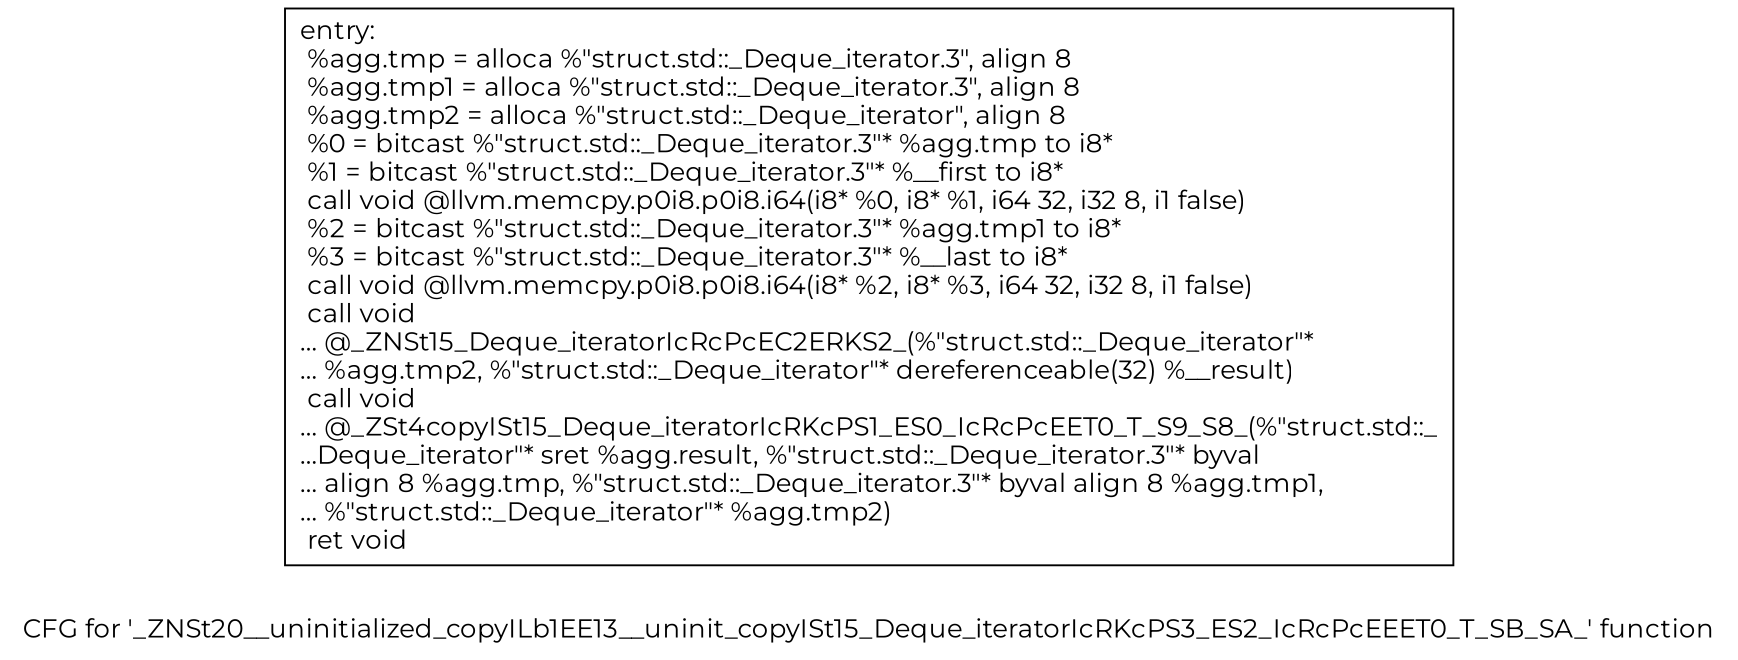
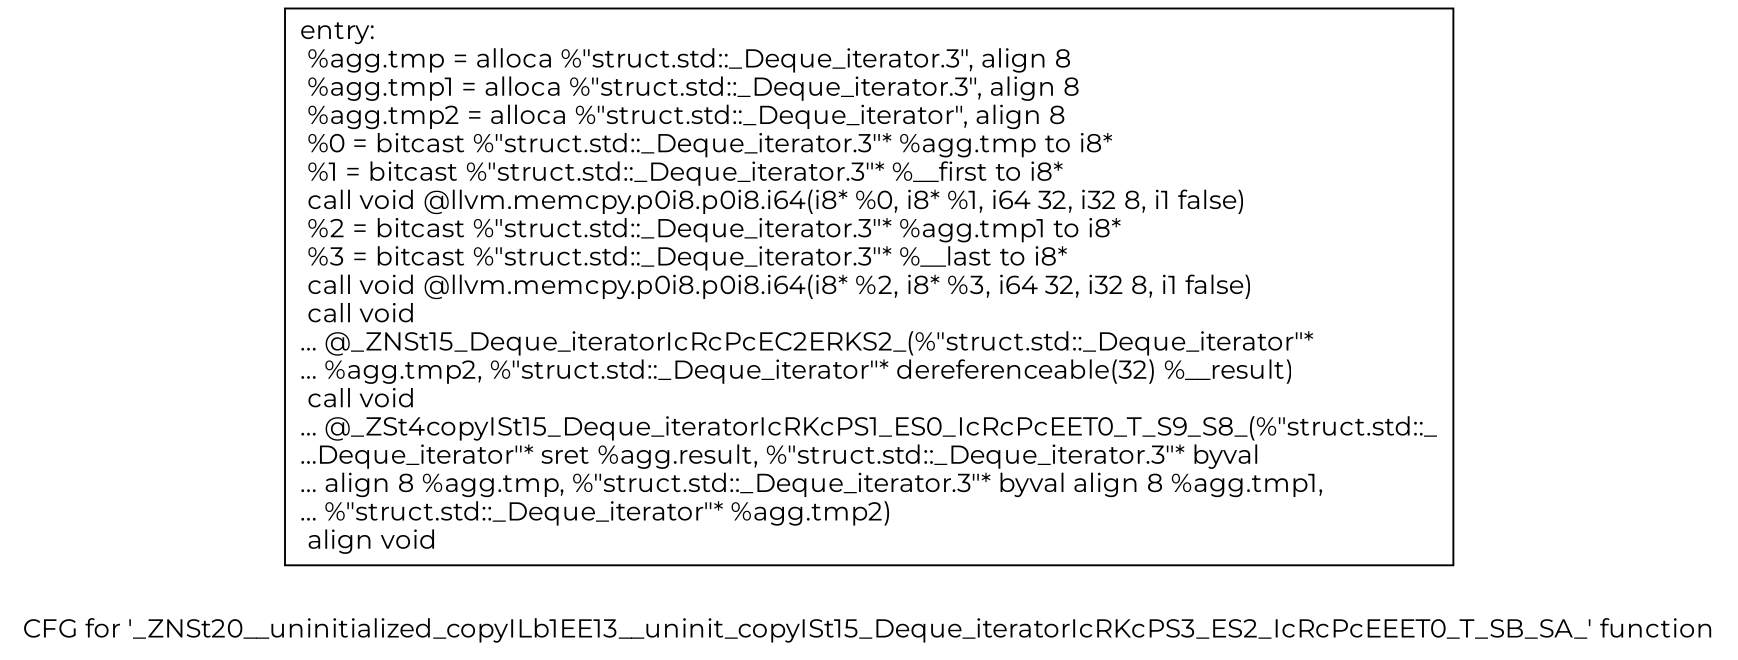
node "entry:": text "ret void" -> "align void"
